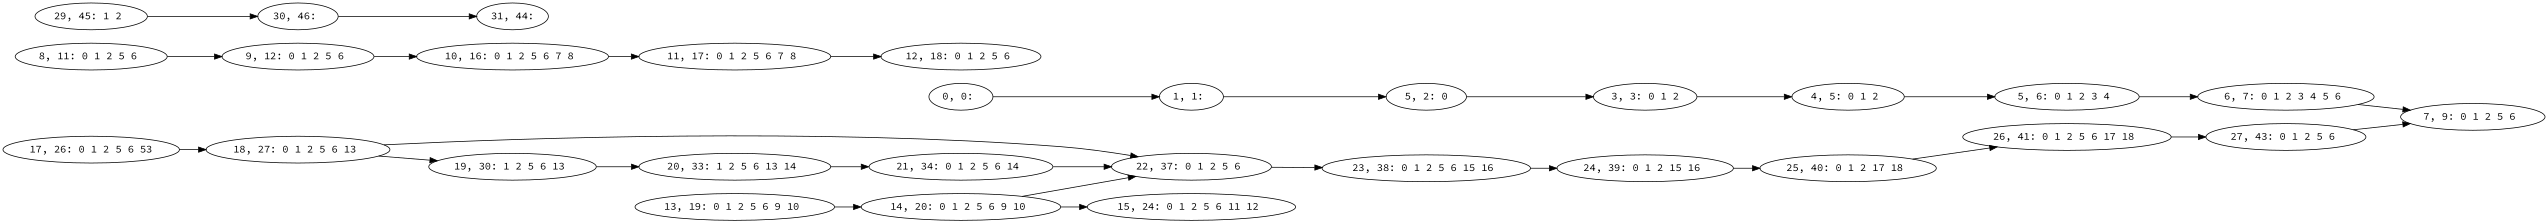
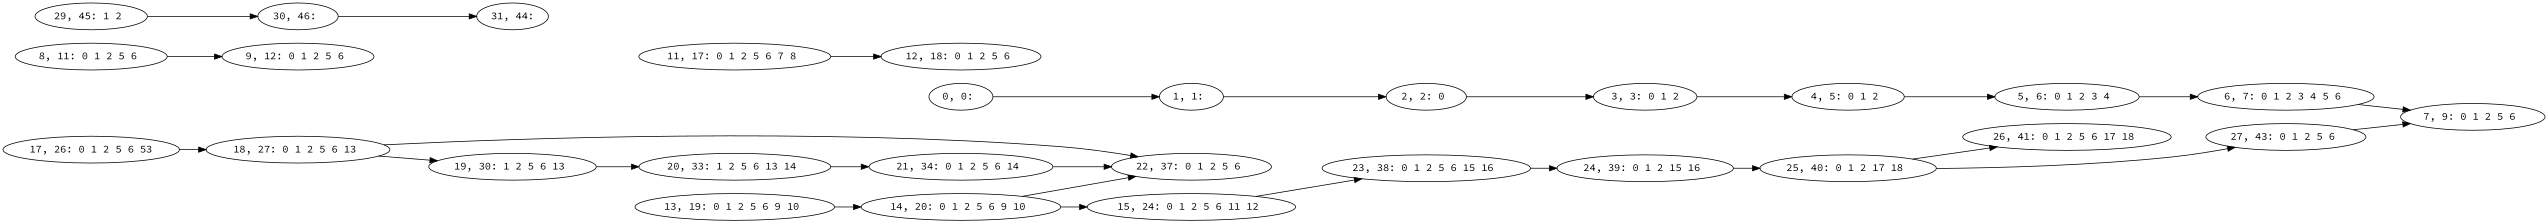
node "10, 16: 0 1 2 5 6 7 8": removed
node "5, 2: 0": label "5, 2: 0" -> "2, 2: 0"
edge "26, 41: 0 1 2 5 6 17 18" -> "27, 43: 0 1 2 5 6": now "25, 40: 0 1 2 17 18" -> "27, 43: 0 1 2 5 6"
edge "22, 37: 0 1 2 5 6" -> "23, 38: 0 1 2 5 6 15 16": now "15, 24: 0 1 2 5 6 11 12" -> "23, 38: 0 1 2 5 6 15 16"
